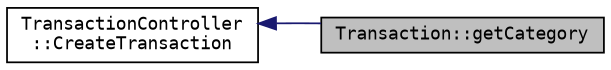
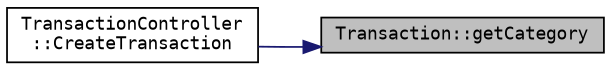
edge "Transaction::getCategory" -> "TransactionController ::CreateTransaction": reversed
